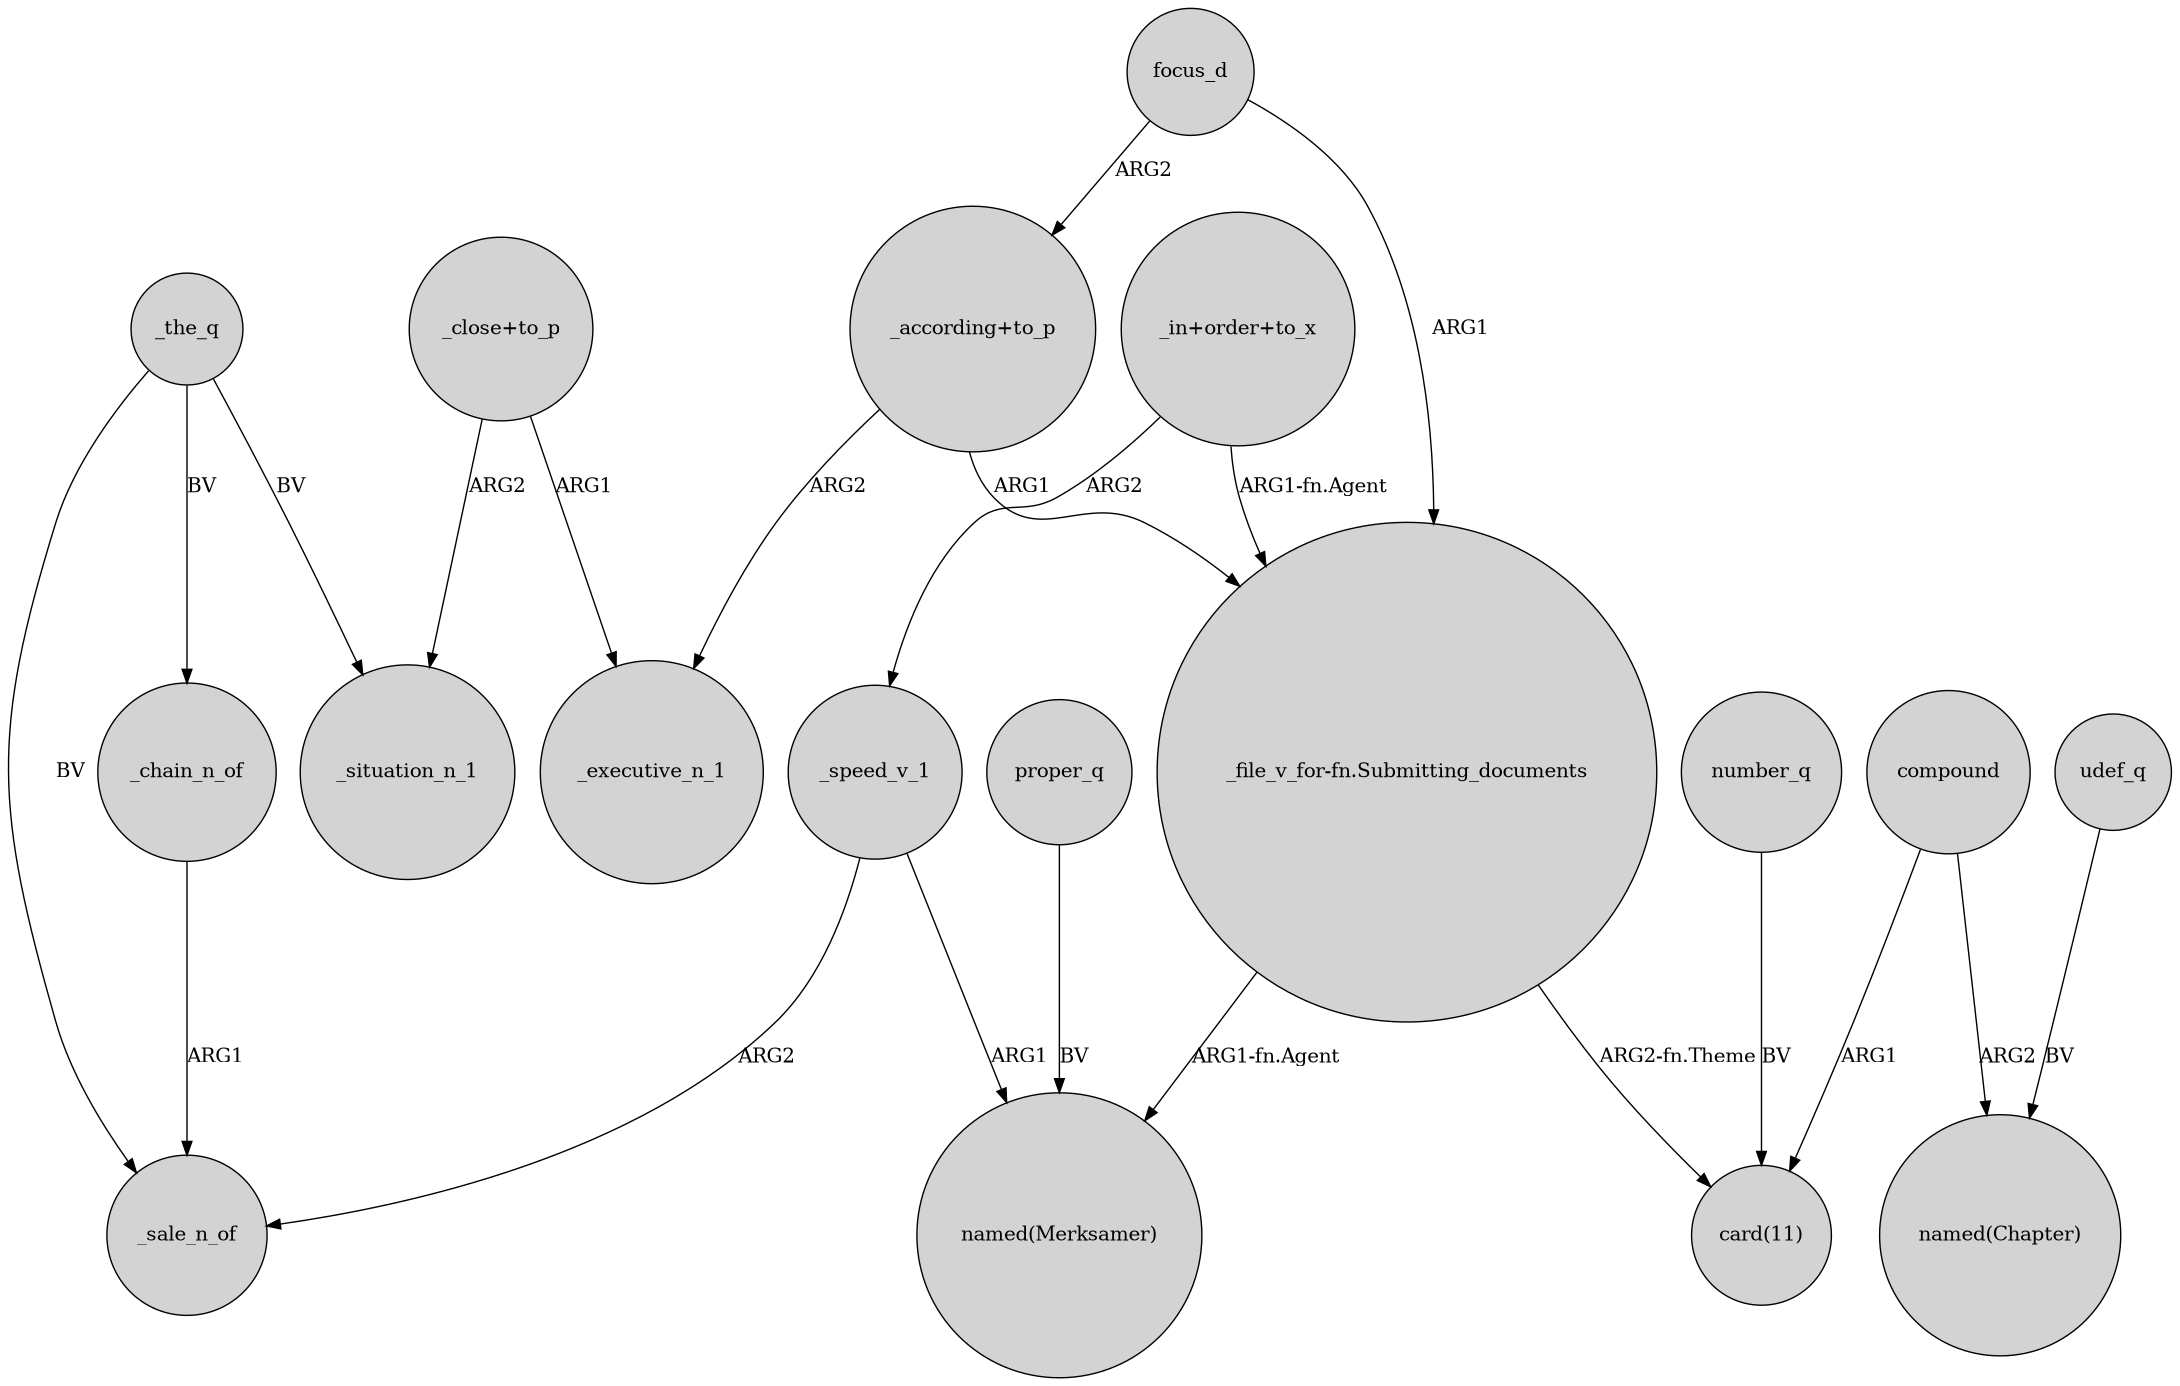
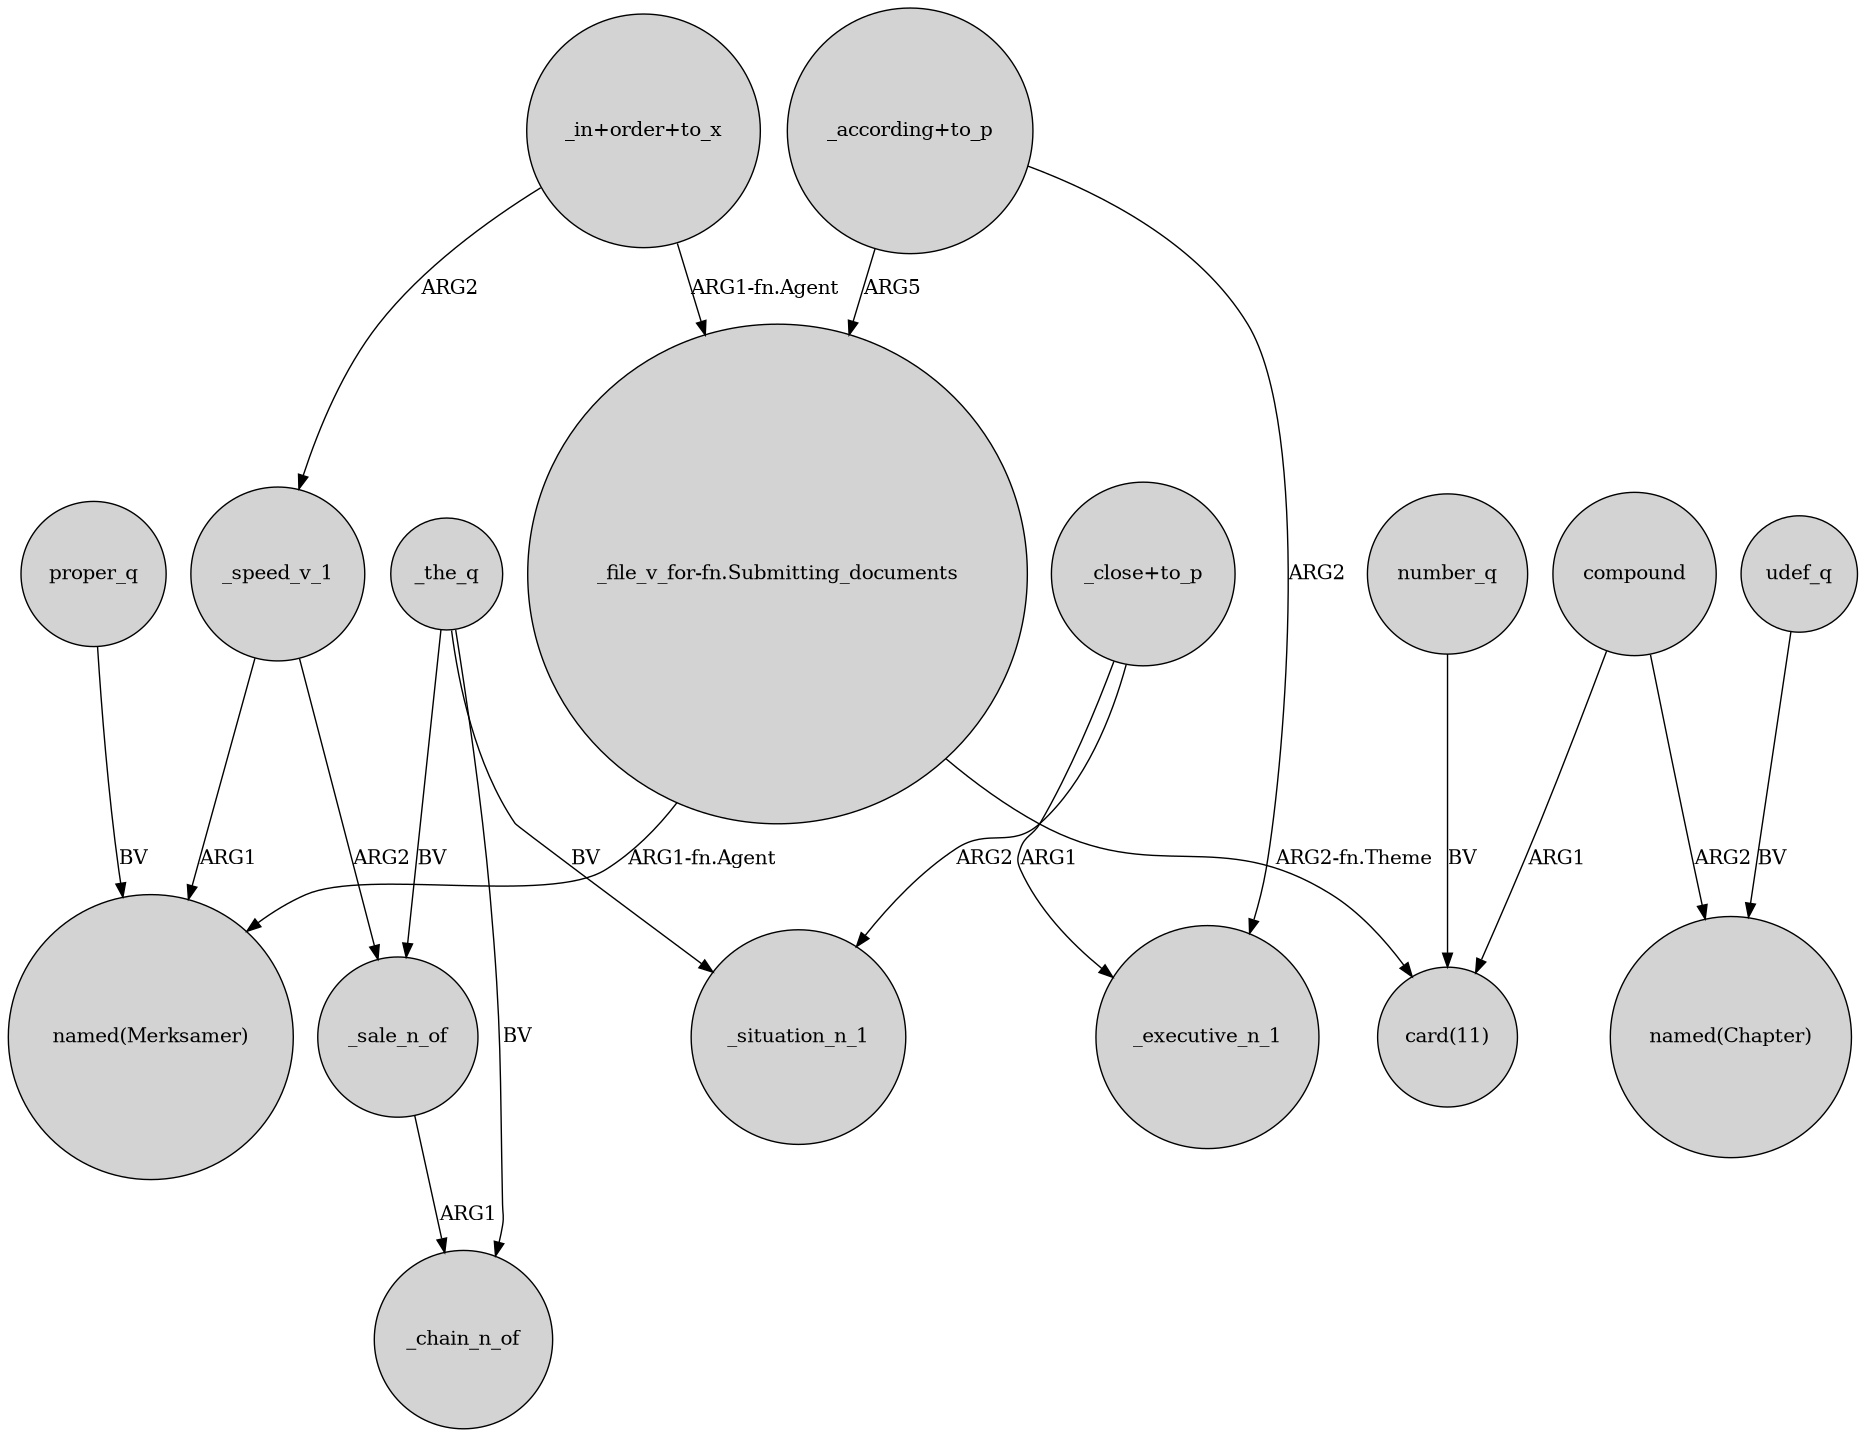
node "focus_d": removed
edge "_according+to_p" -> "_file_v_for-fn.Submitting_documents": label "ARG1" -> "ARG5"
edge "_chain_n_of" -> "_sale_n_of": reversed
